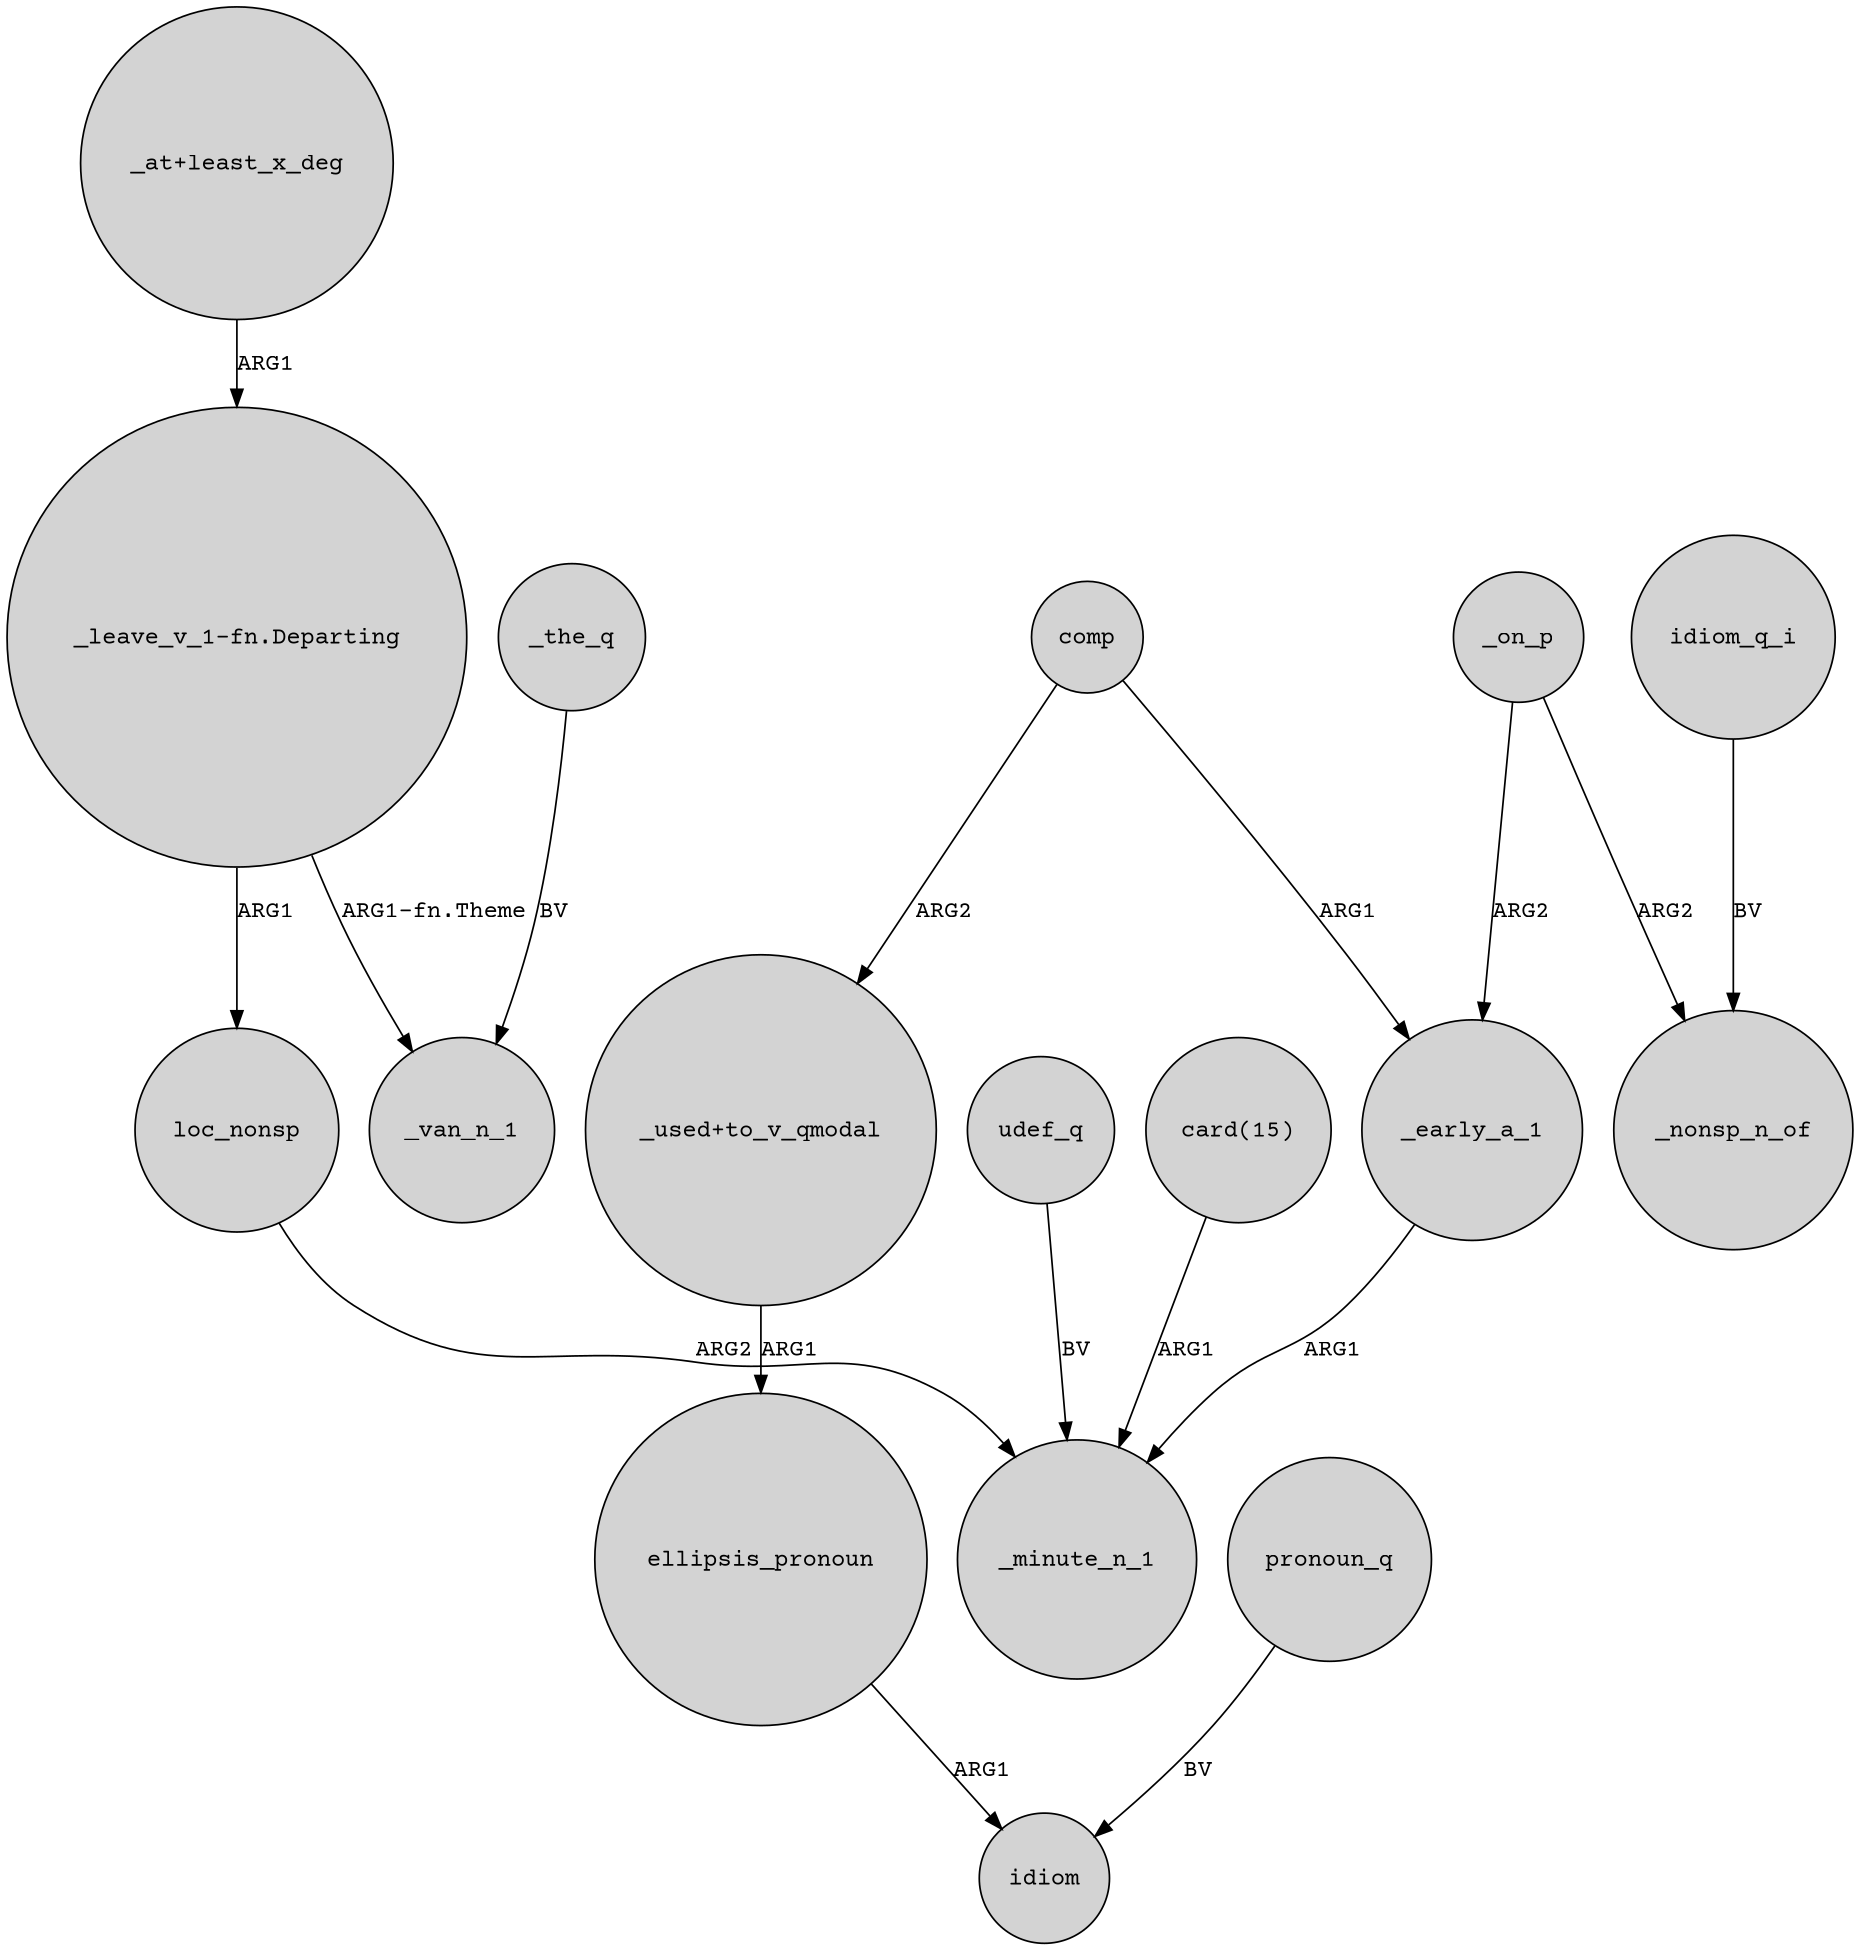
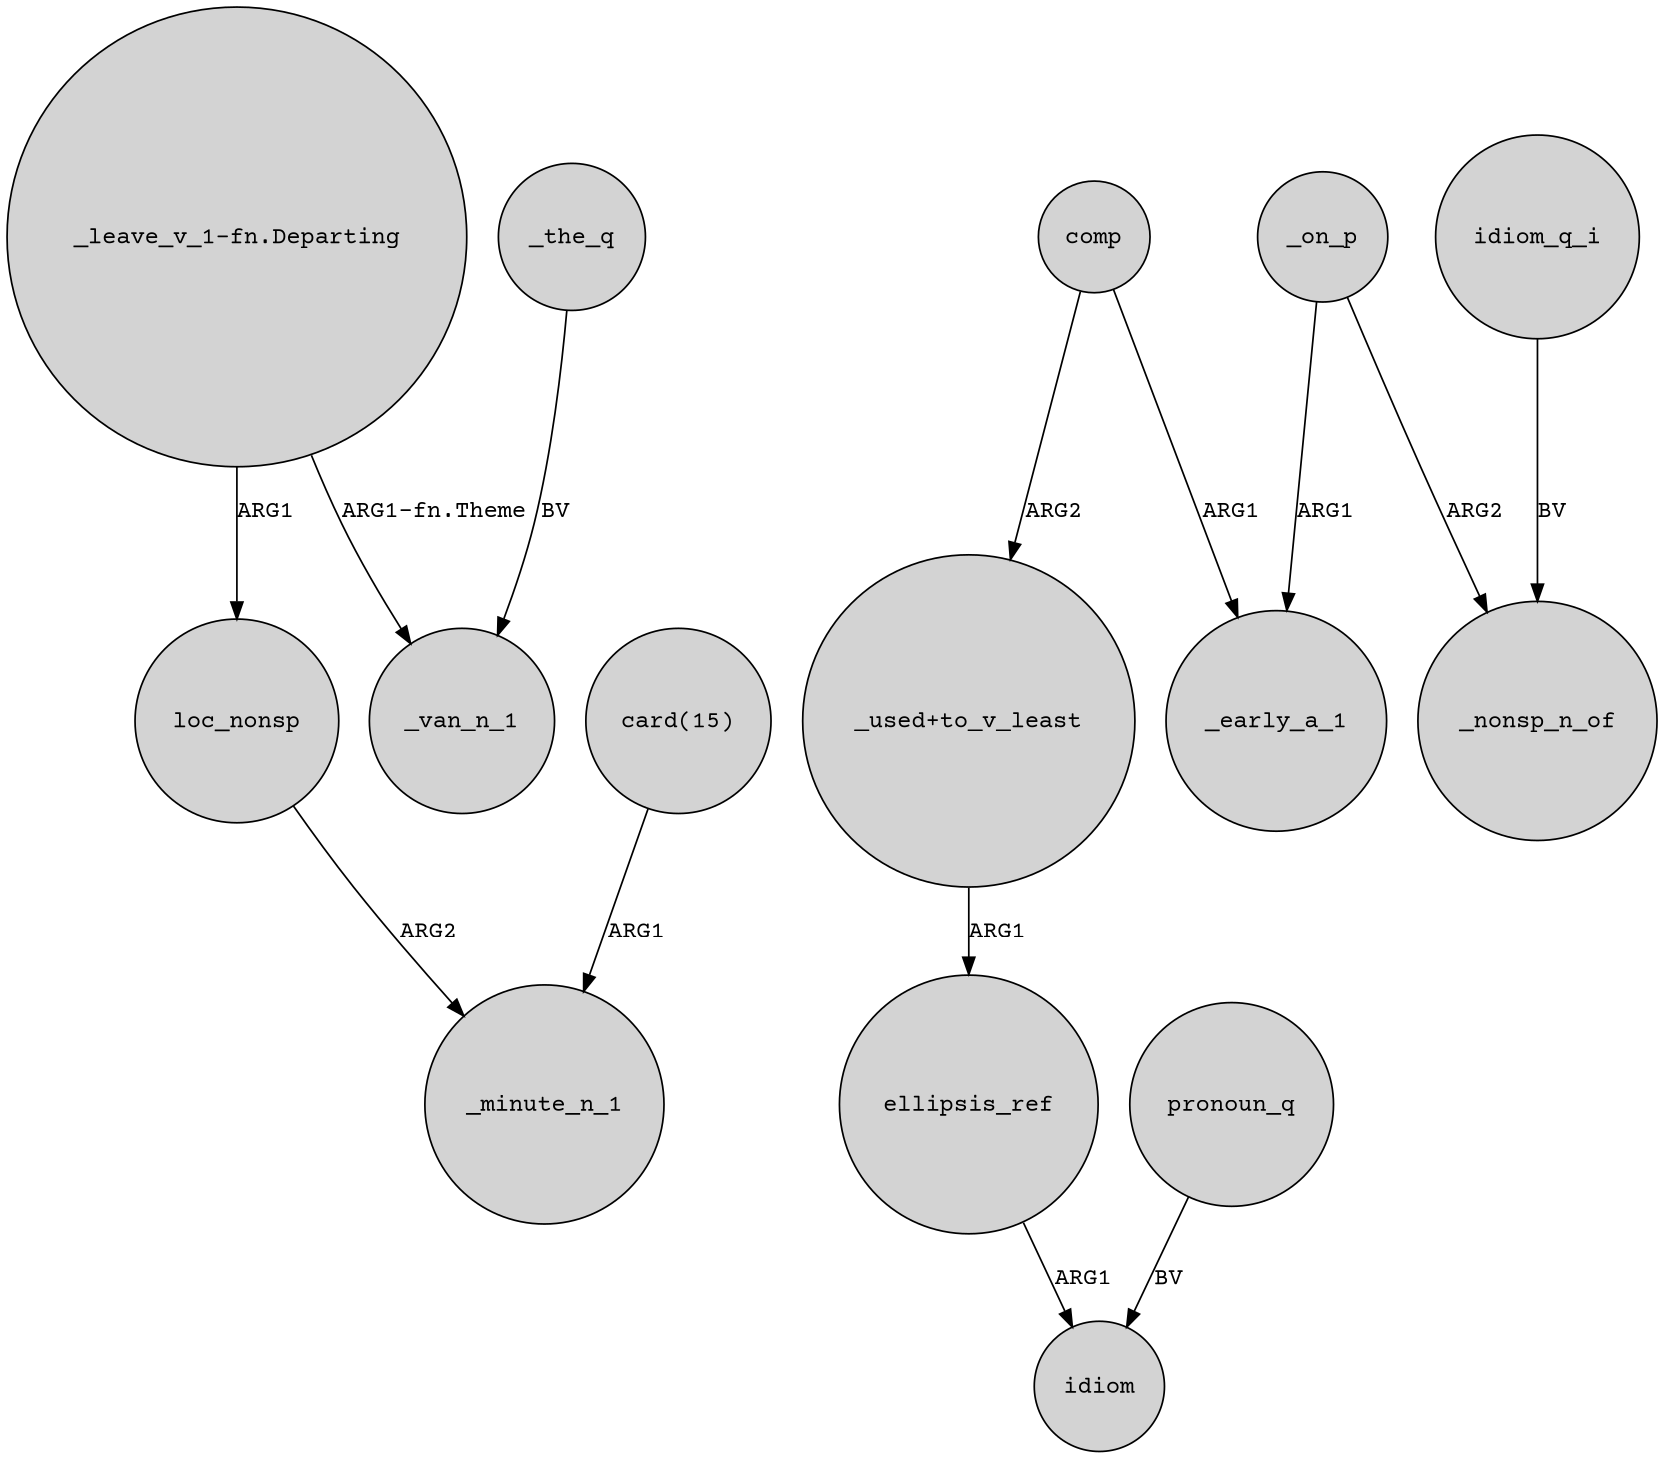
node "_at+least_x_deg": removed
edge "_on_p" -> "_early_a_1": label "ARG2" -> "ARG1"
node "_used+to_v_qmodal": label "_used+to_v_qmodal" -> "_used+to_v_least"
node "udef_q": removed
edge "_early_a_1" -> "_minute_n_1": removed, label "ARG1"
node "ellipsis_pronoun": label "ellipsis_pronoun" -> "ellipsis_ref"
